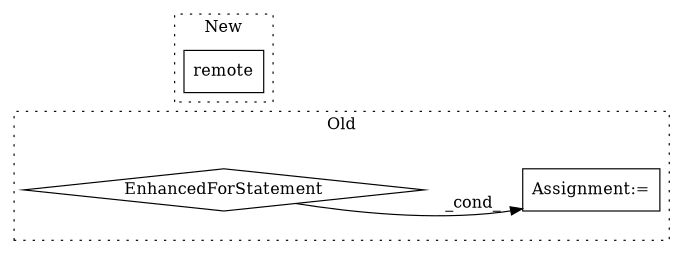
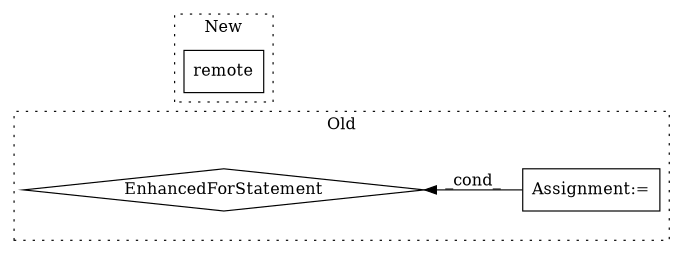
edge "EnhancedForStatement" -> "Assignment:=": reversed
